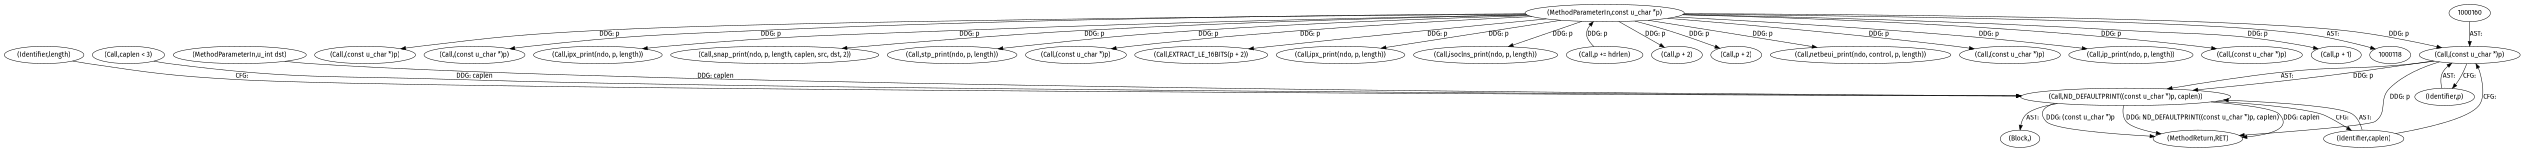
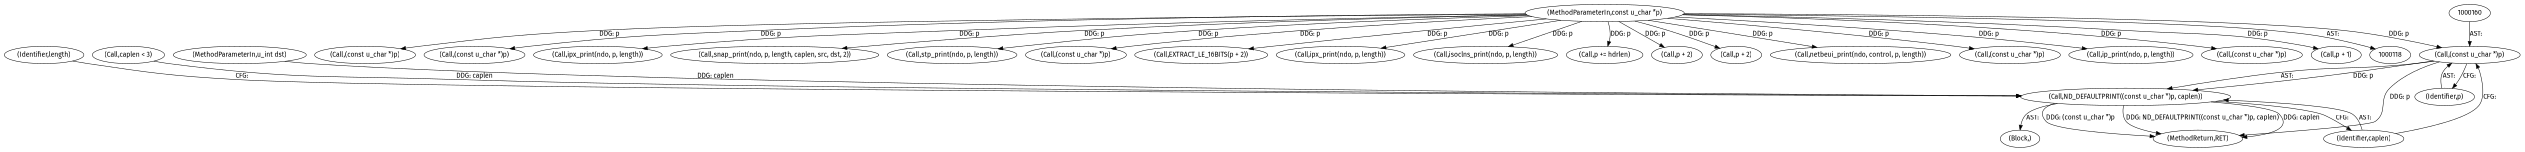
edge "(Call,p += hdrlen)" -> "(MethodParameterIn,const u_char *p)": reversed
